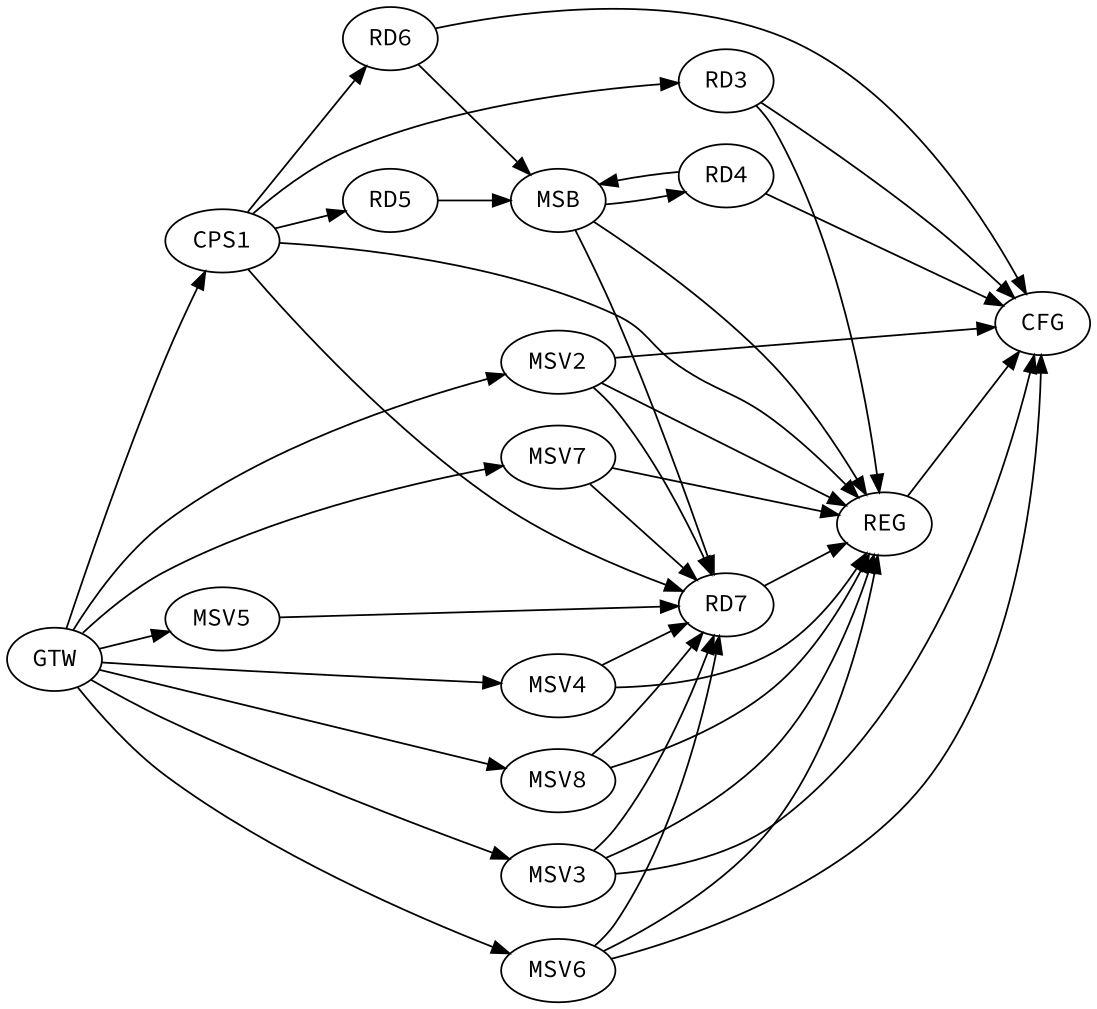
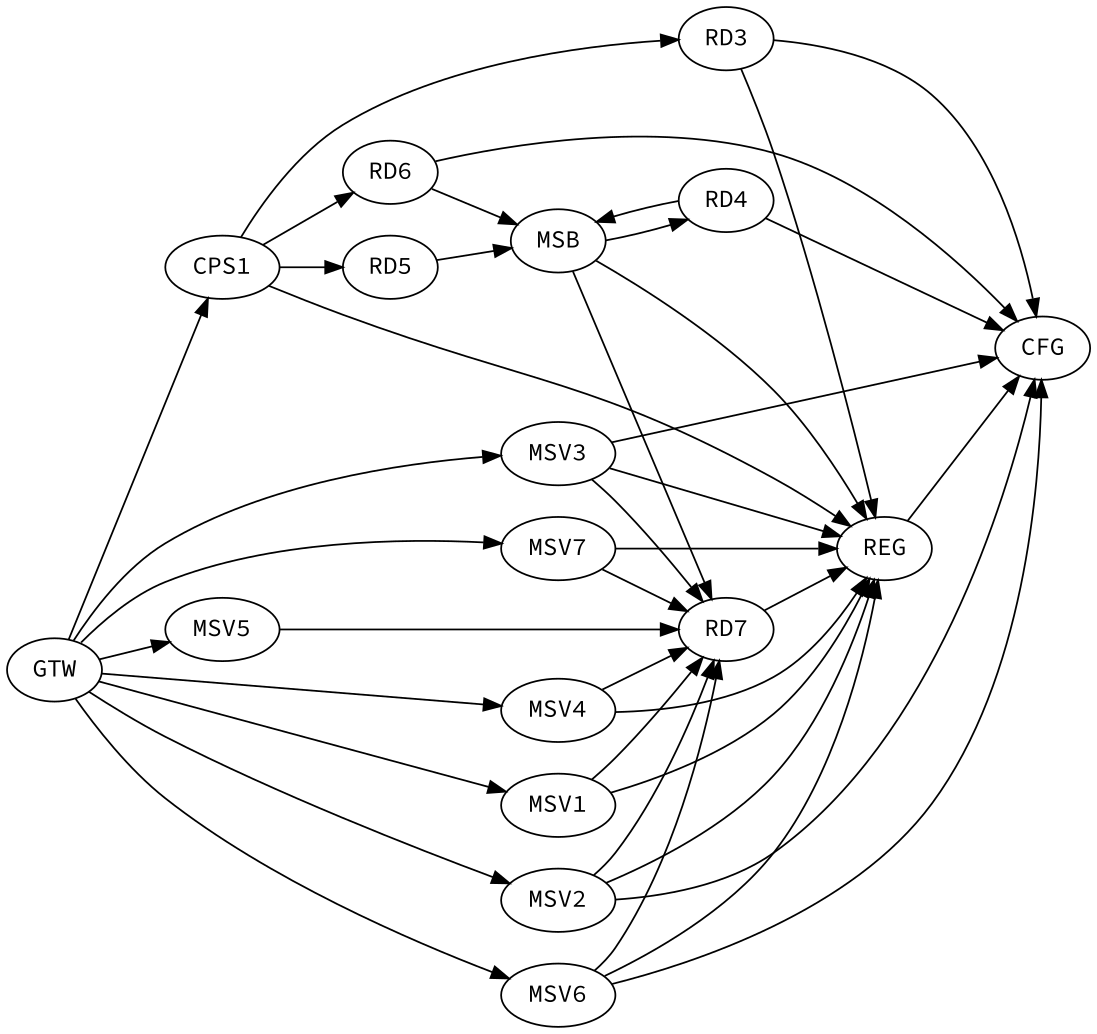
edge "CPS1" -> "RD7": removed
node "MSV8": label "MSV8" -> "MSV1"
